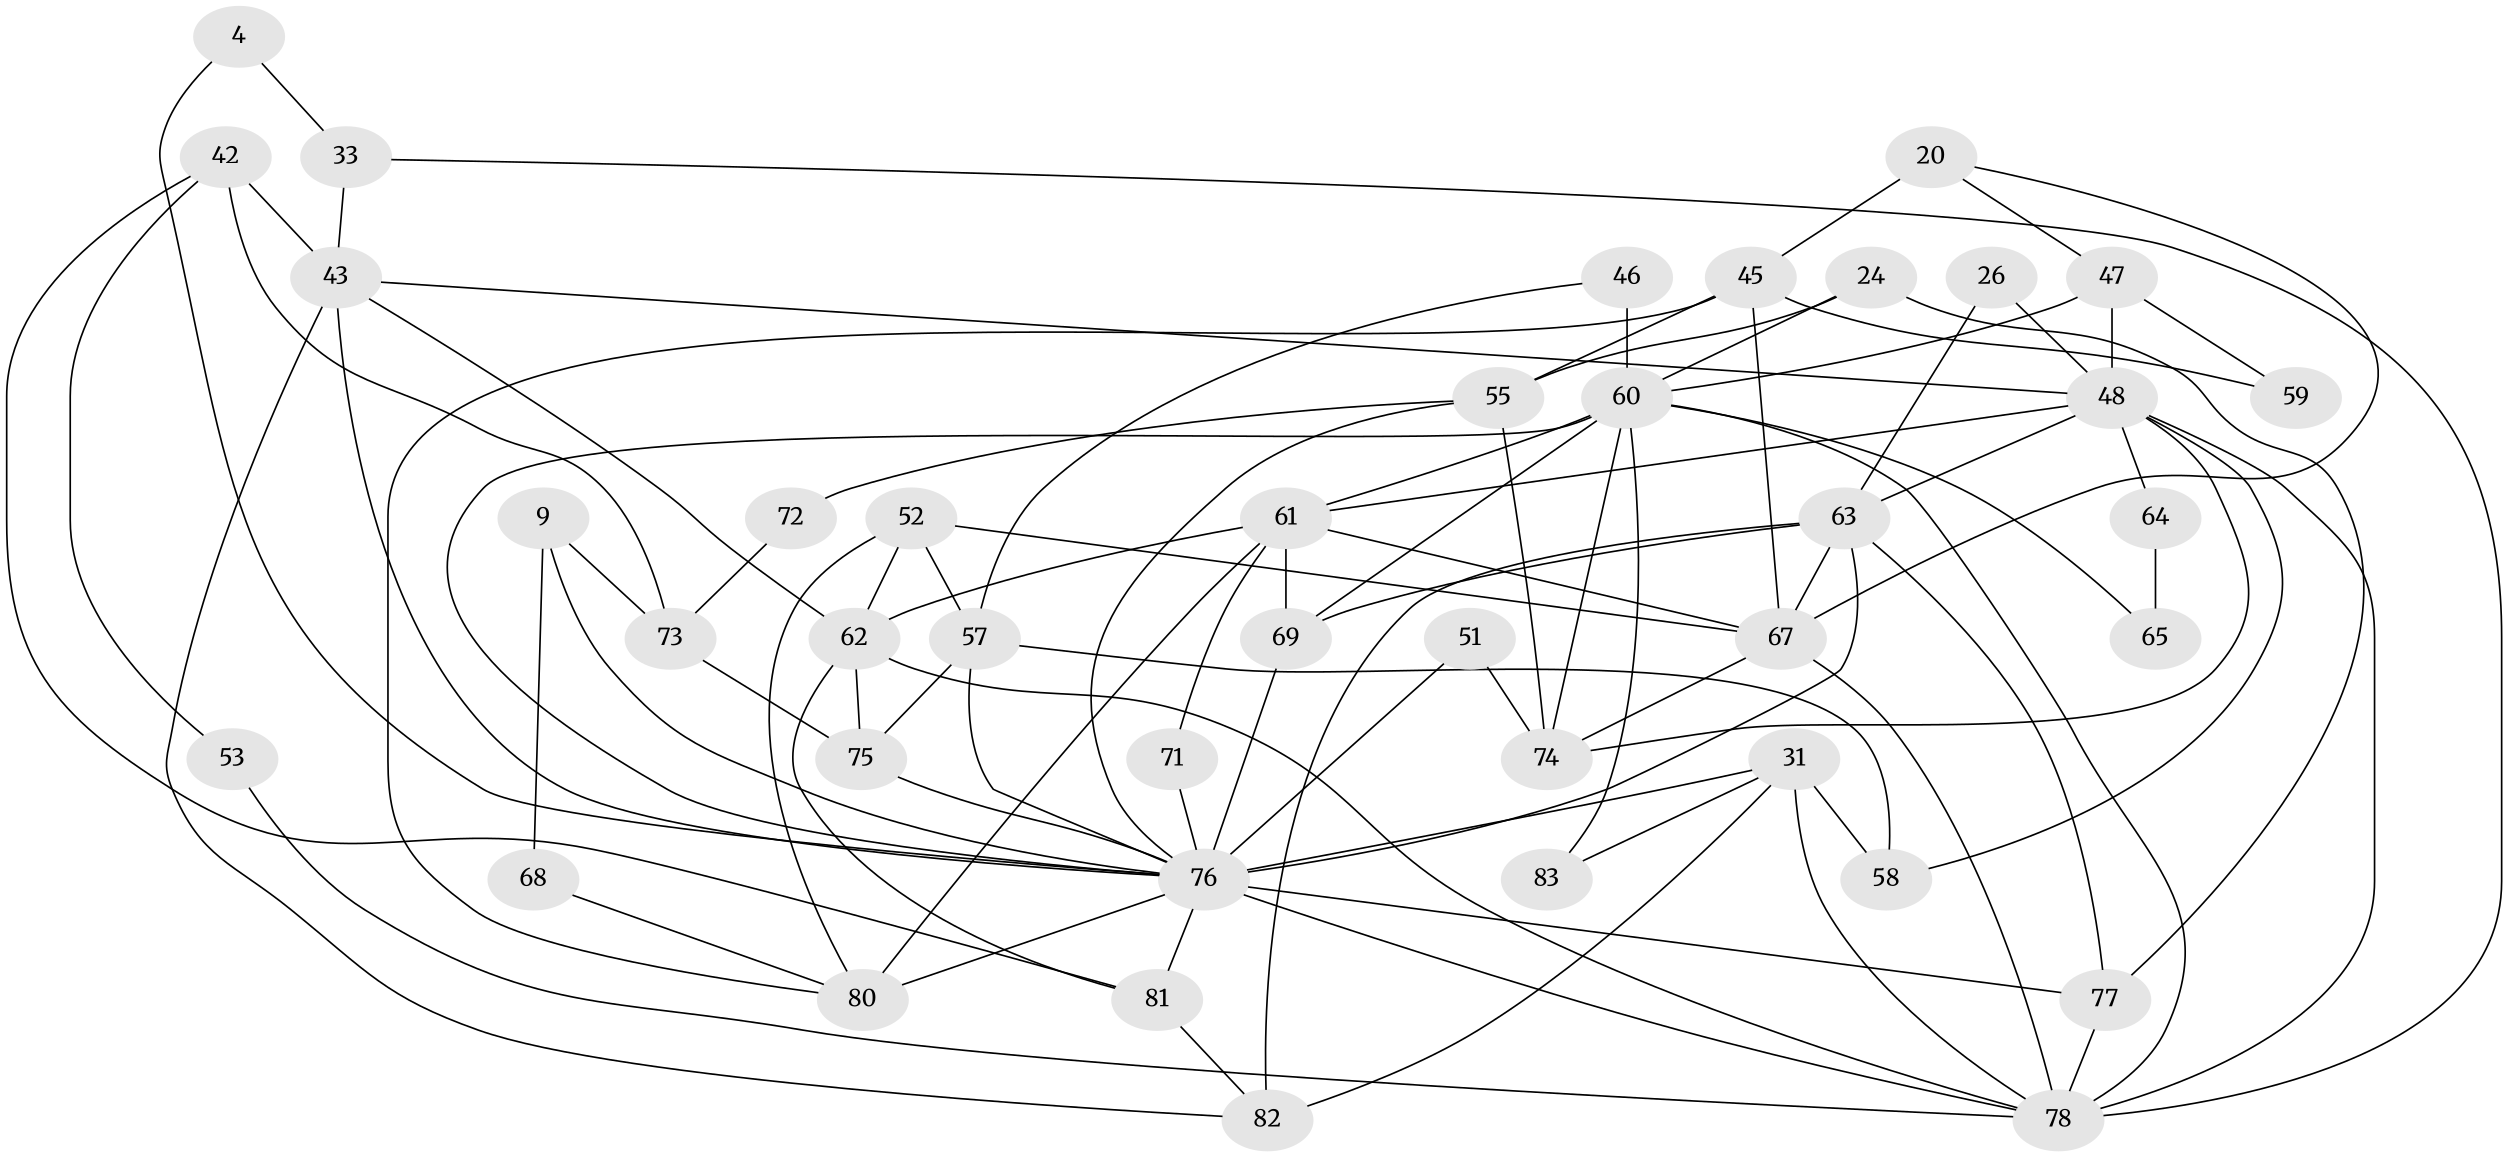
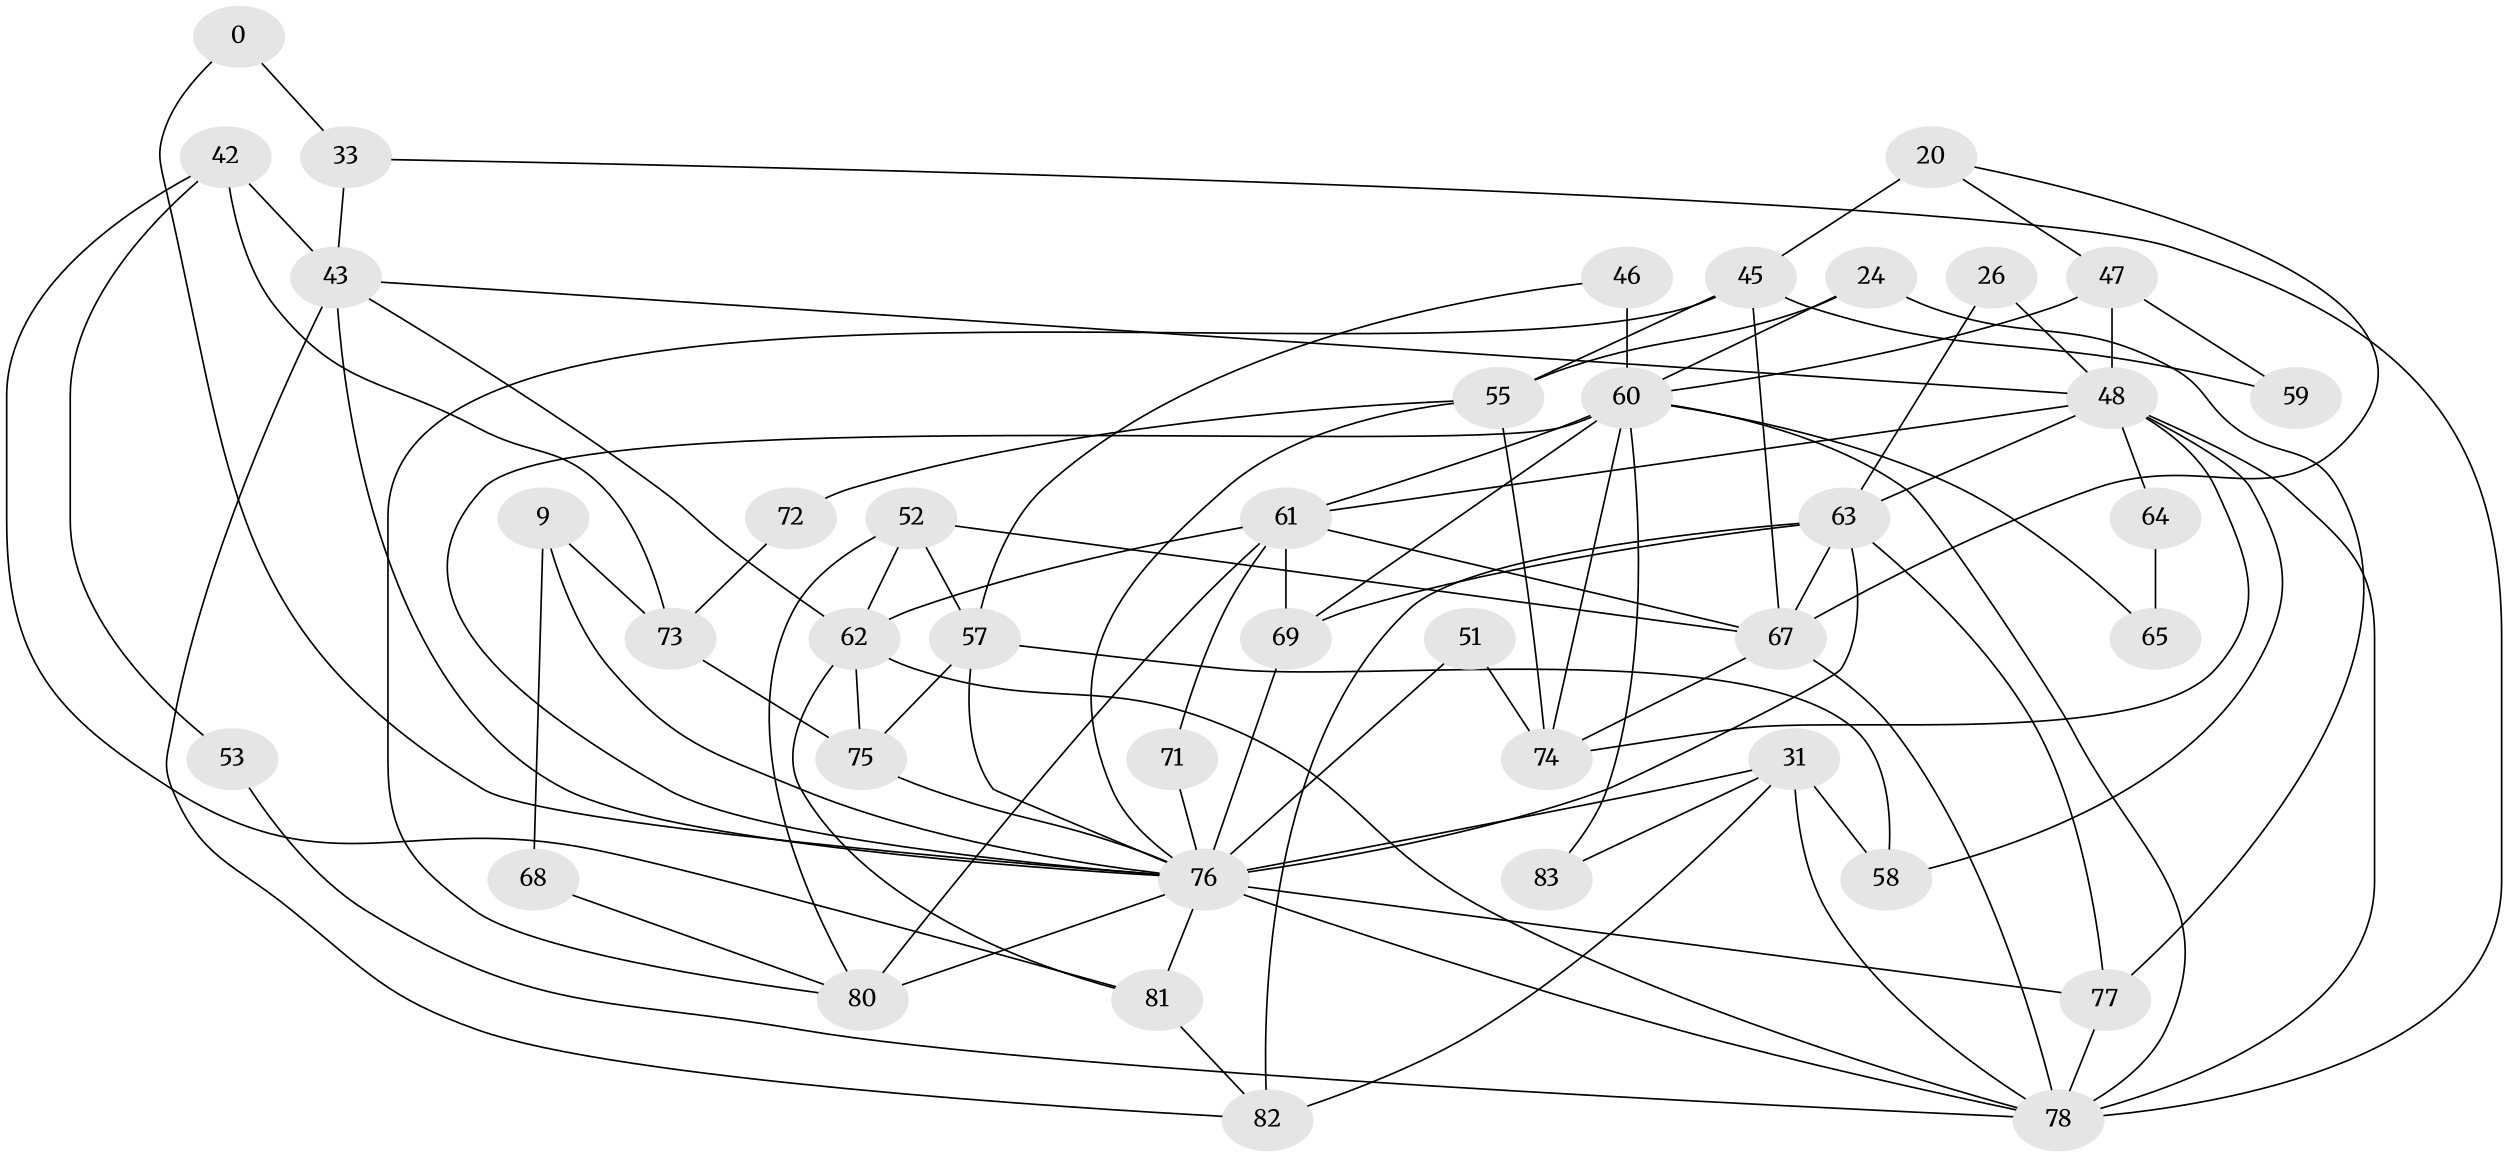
node "4": label "4" -> "0"
